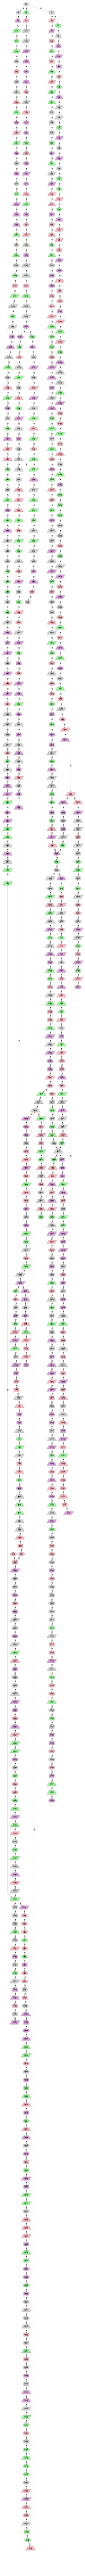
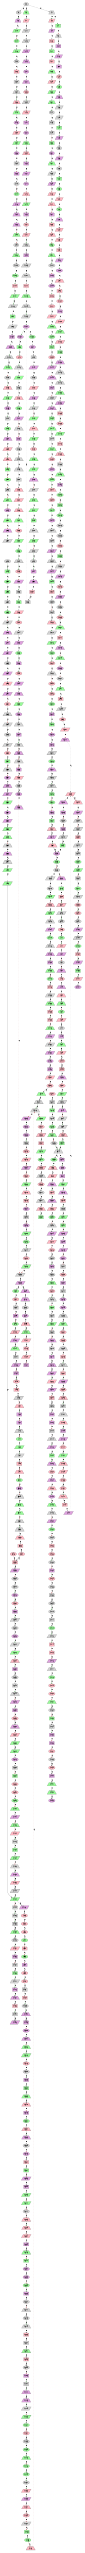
node "S235": removed
